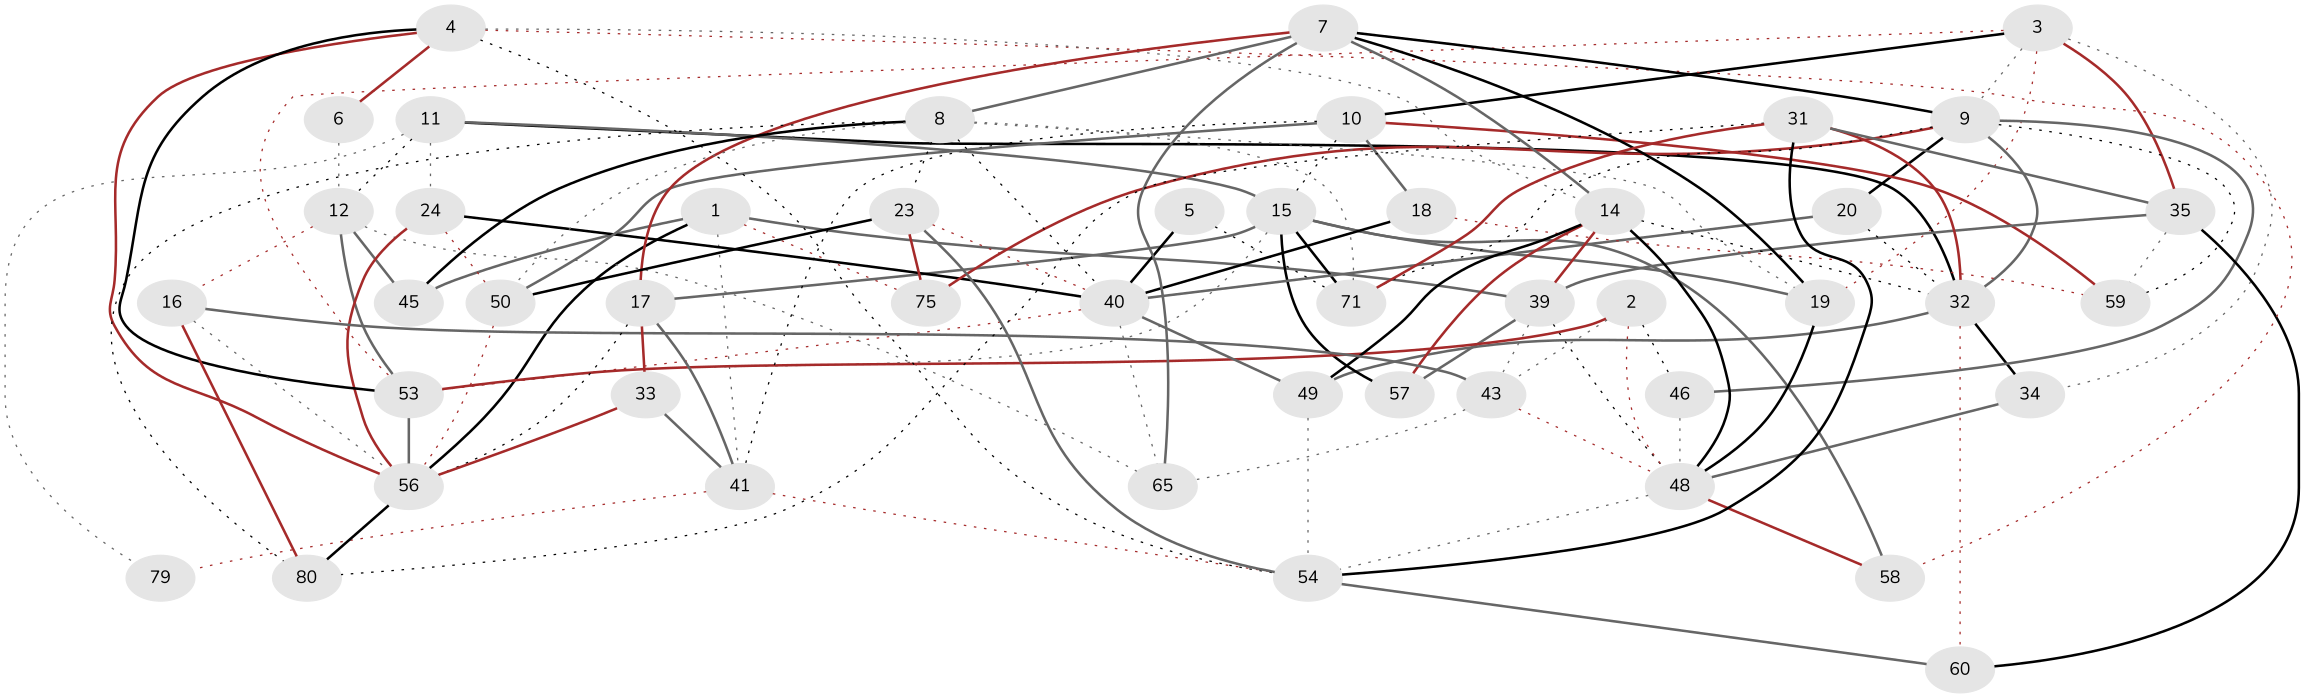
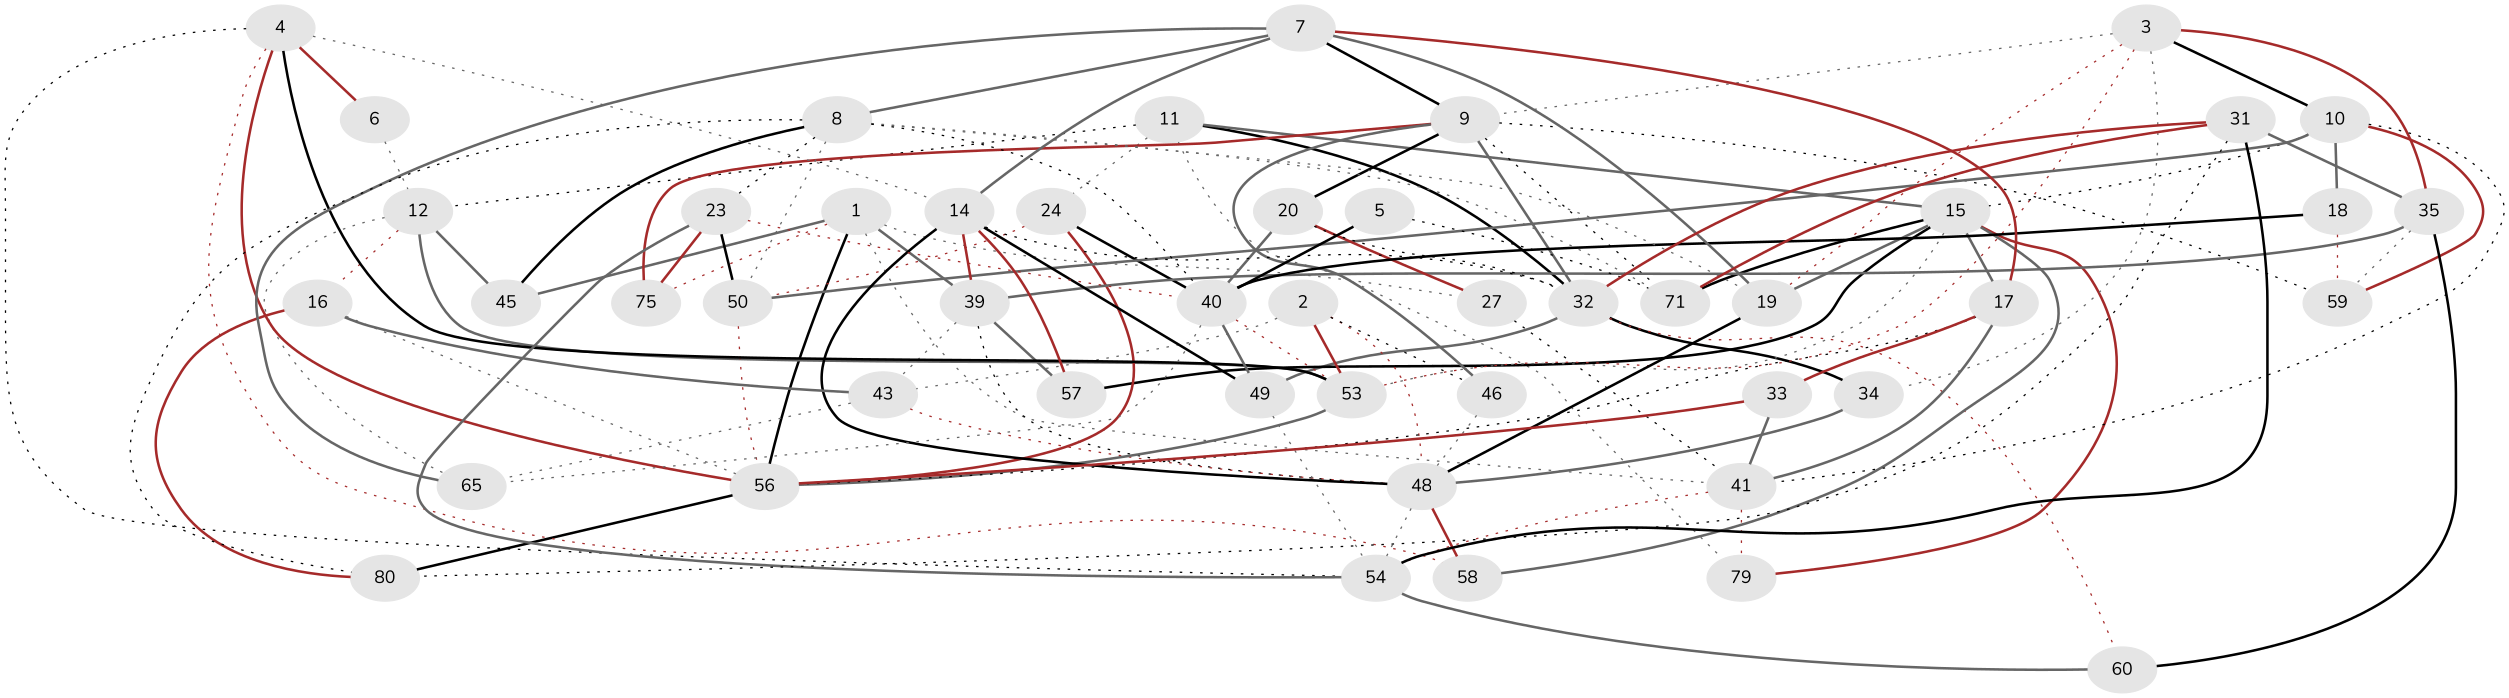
edge "7" -- "19": color black -> gray40
node "27": added
edge "15" -- "79": added
